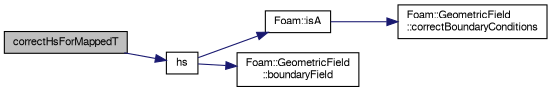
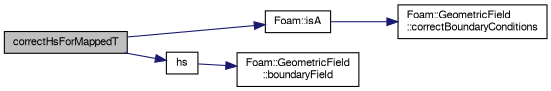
edge "hs" -> "Foam::isA": now "correctHsForMappedT" -> "Foam::isA"
